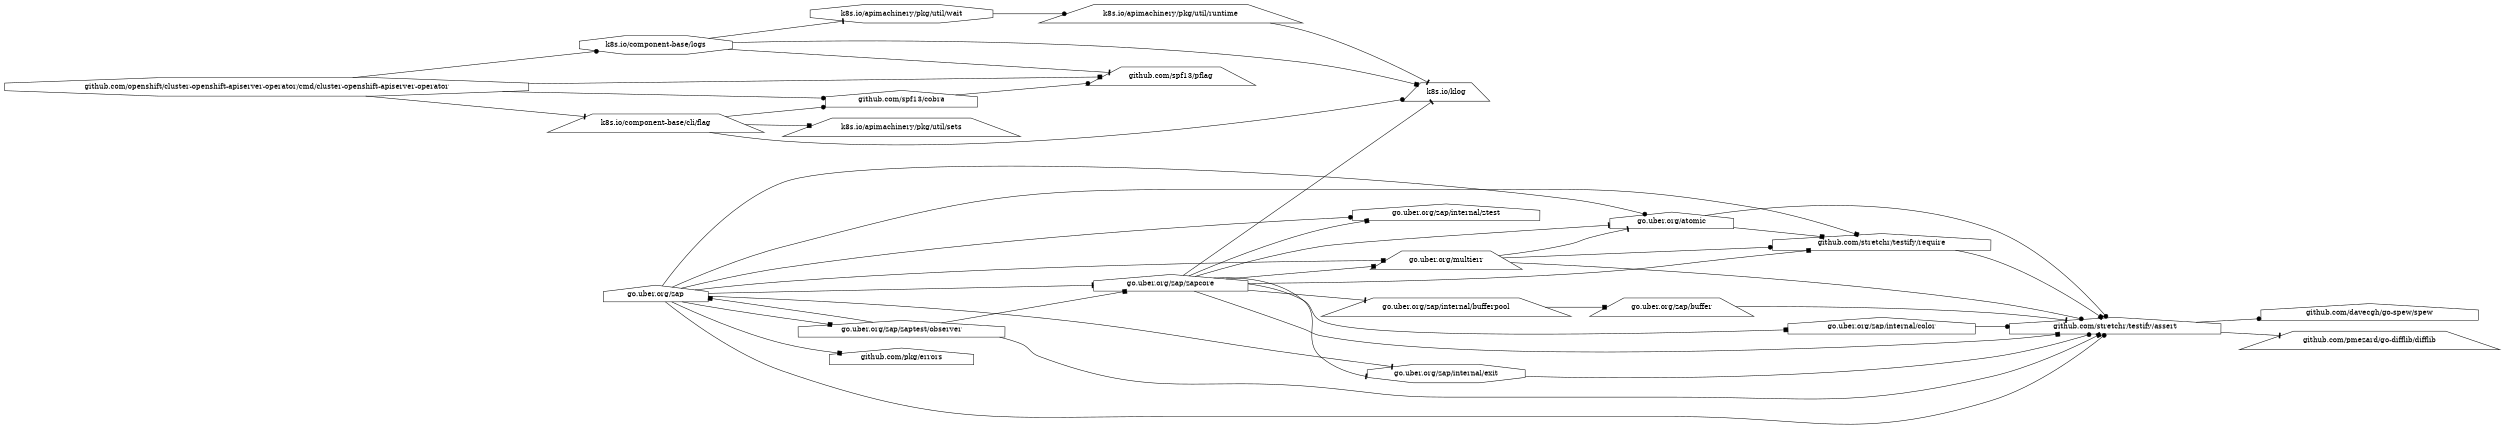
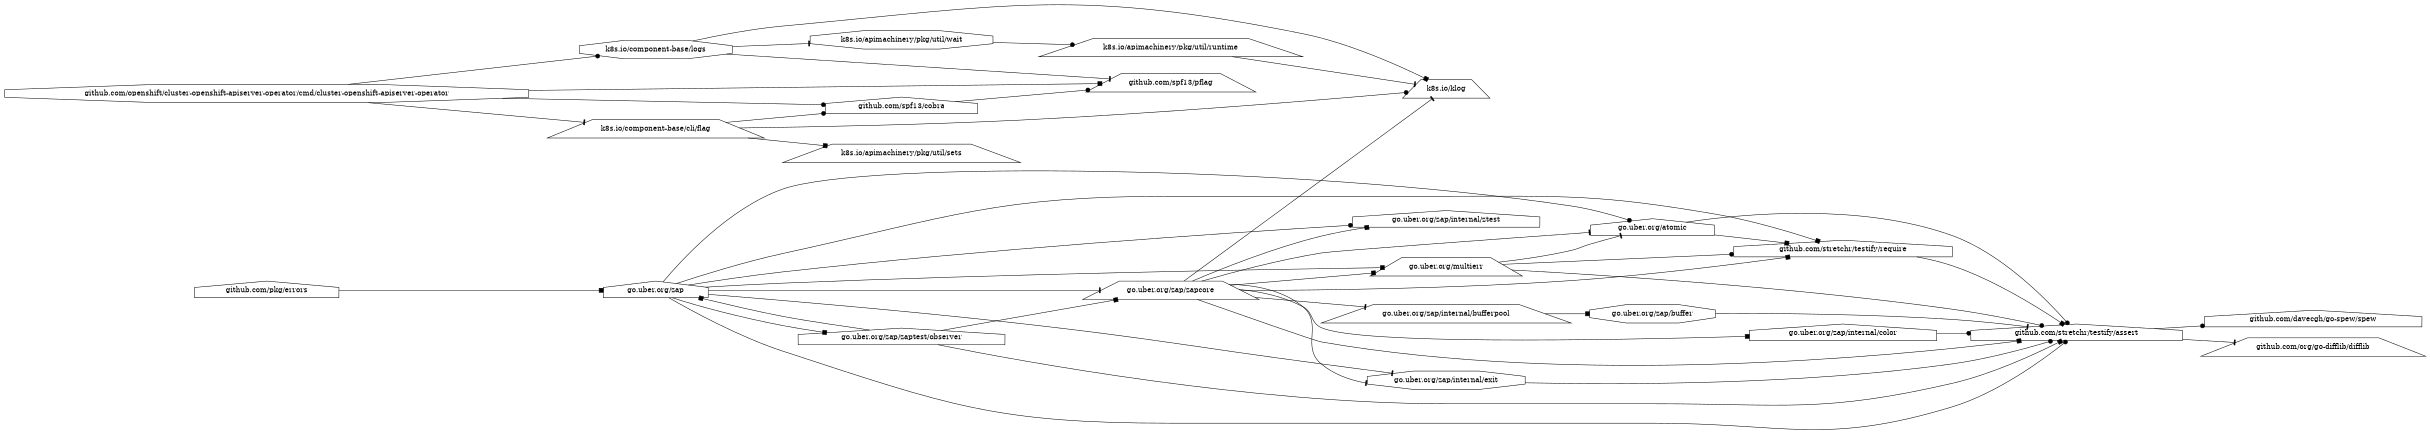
node "go.uber.org/zap/zapcore": shape house -> trapezium
node "go.uber.org/zap/buffer": shape trapezium -> octagon
edge "go.uber.org/zap" -> "github.com/pkg/errors": reversed
node "github.com/pmezard/go-difflib/difflib": label "github.com/pmezard/go-difflib/difflib" -> "github.com/org/go-difflib/difflib"
